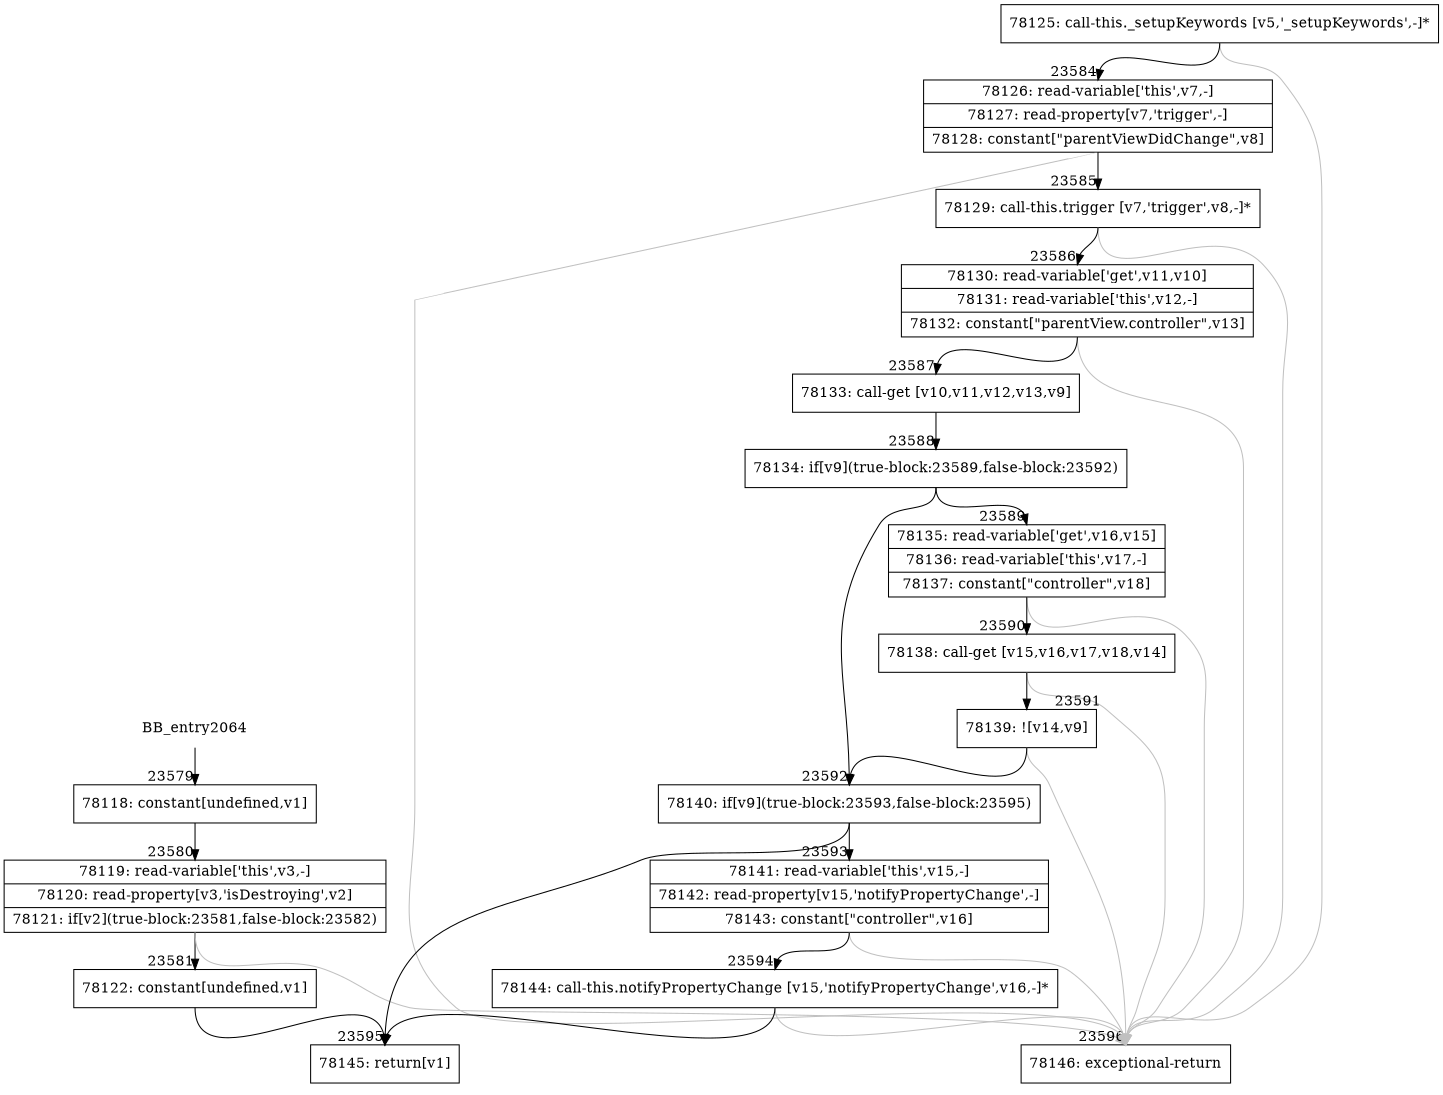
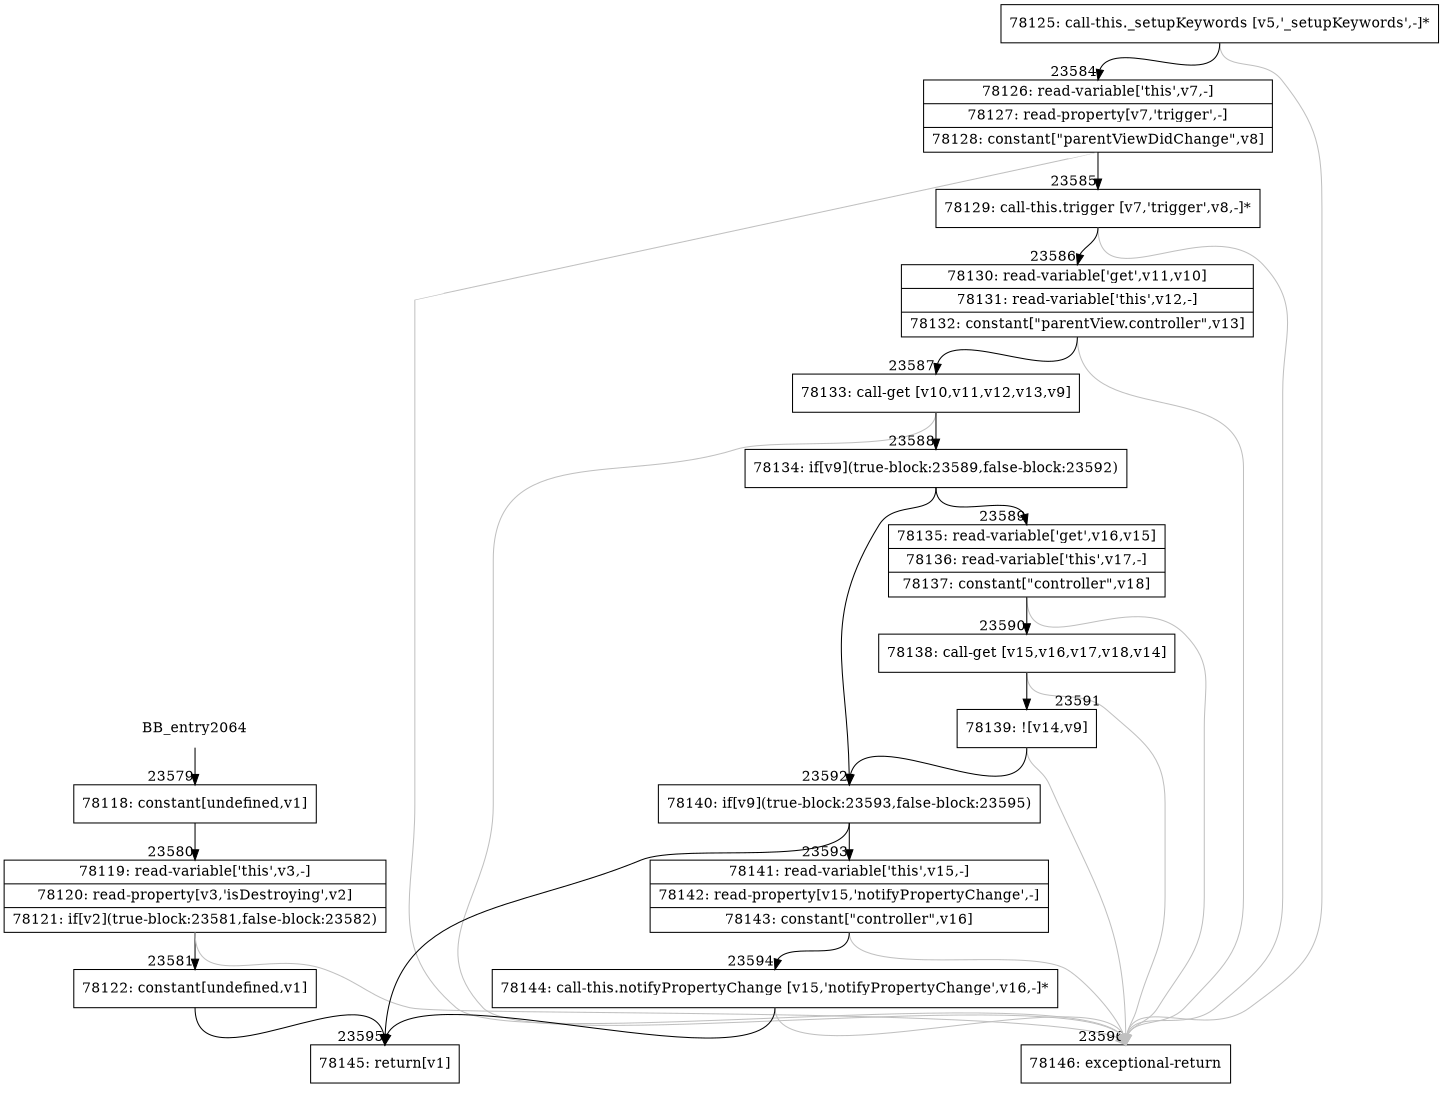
edge "78133: call-get [v10,v11,v12,v13,v9]" -> "78146: exceptional-return": added
